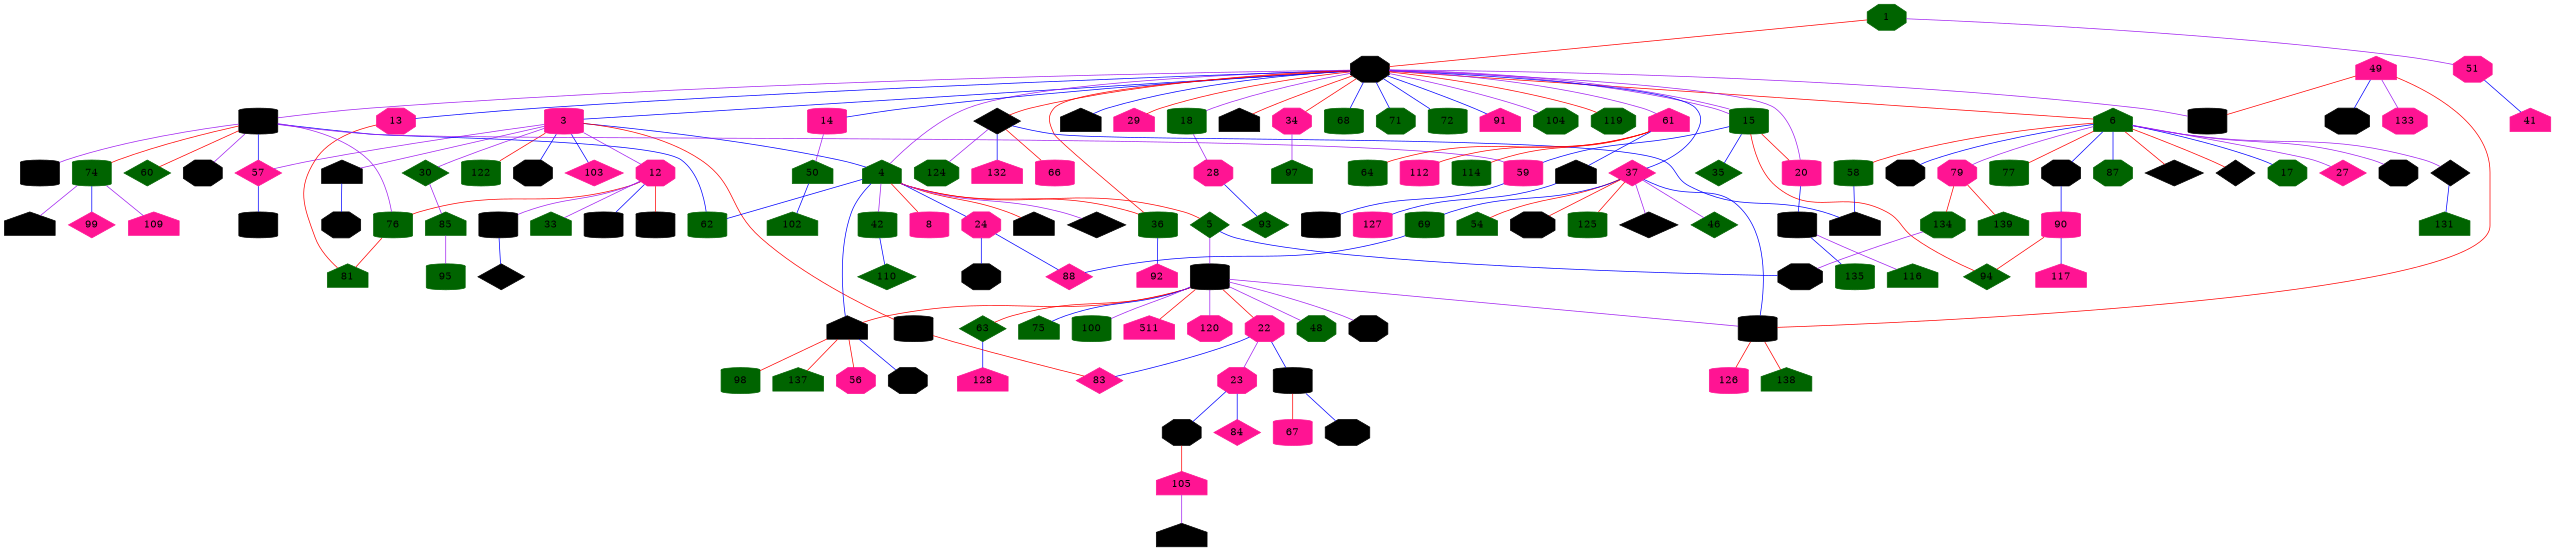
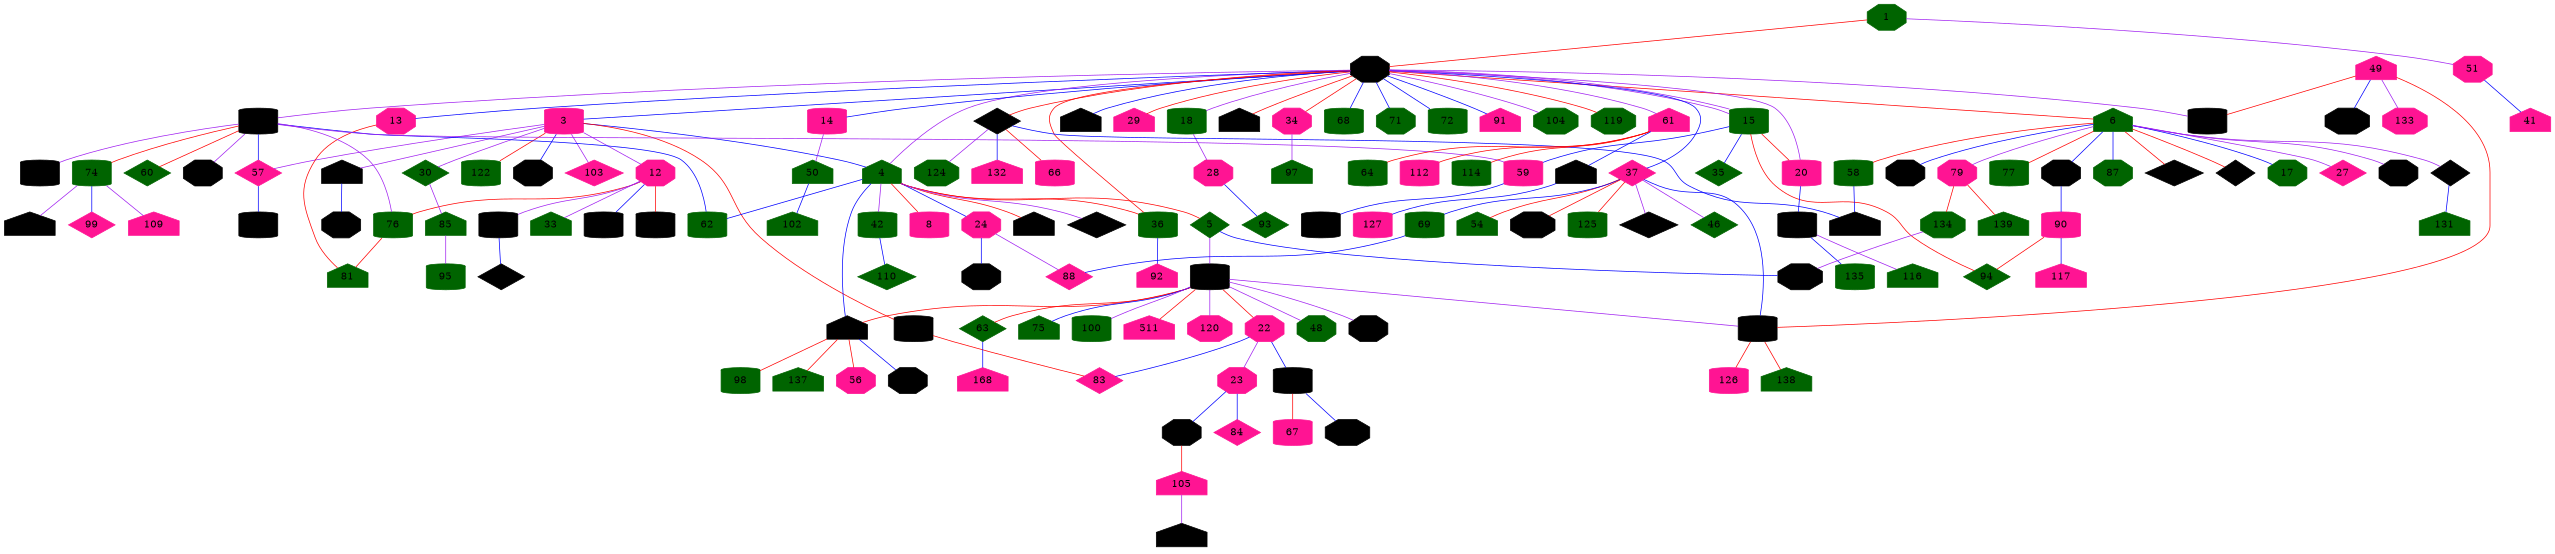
edge "3" -- "103": color blue -> purple
edge "24" -- "88": color blue -> purple
node "128": label "128" -> "168"
